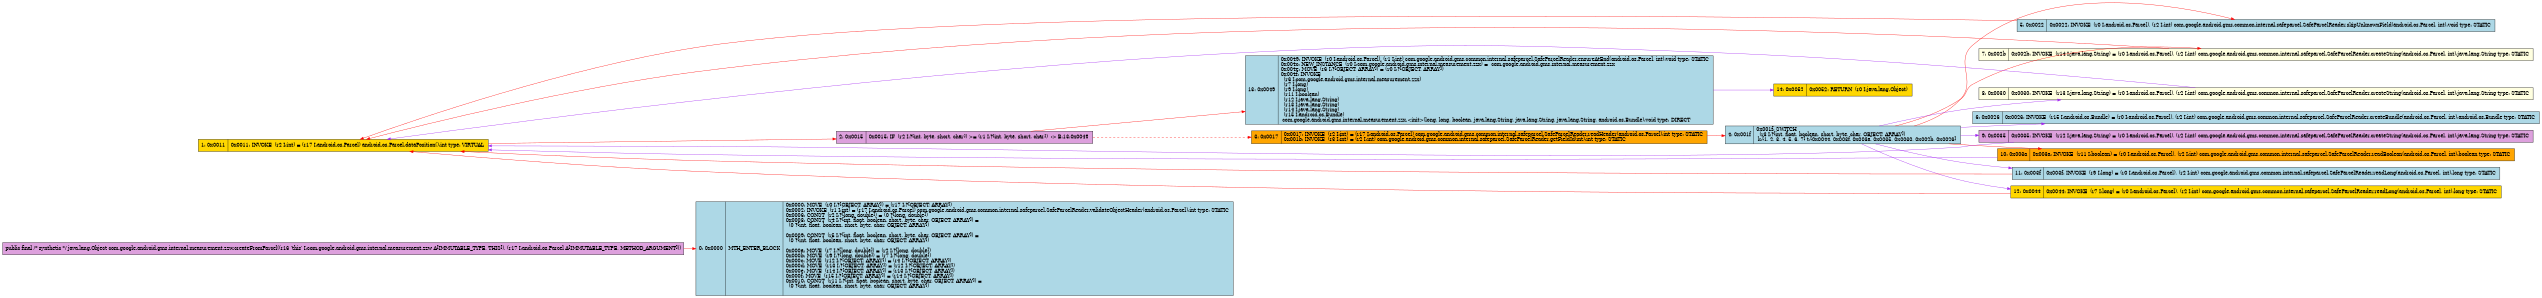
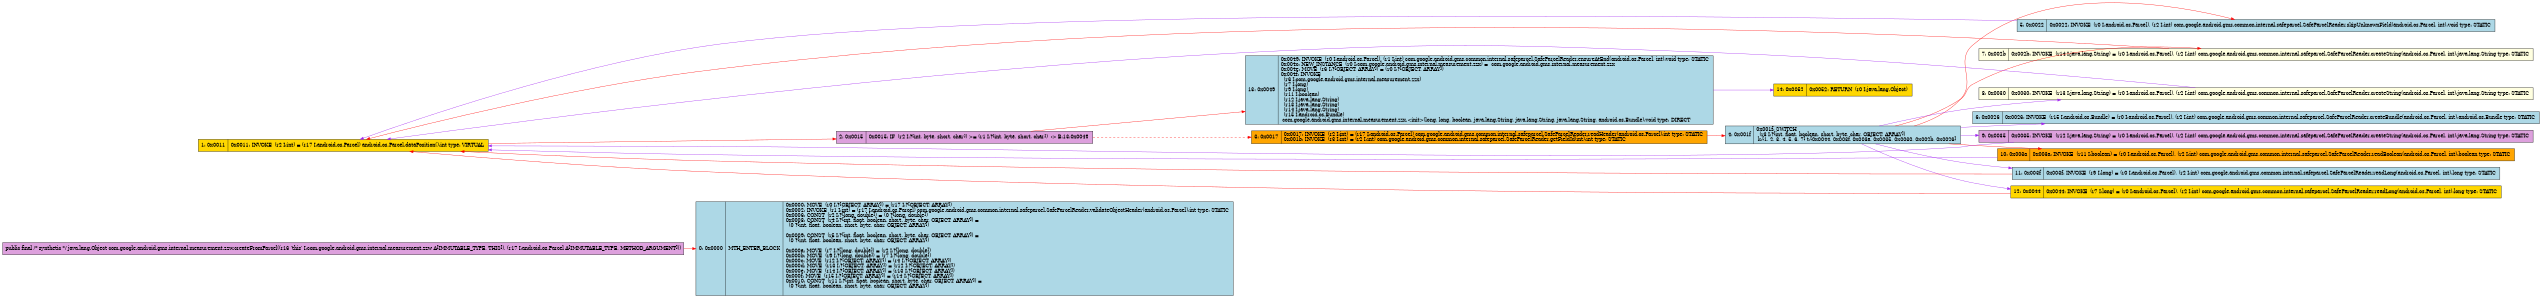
edge "5: 0x0022" -> "1: 0x0011": color red -> purple
